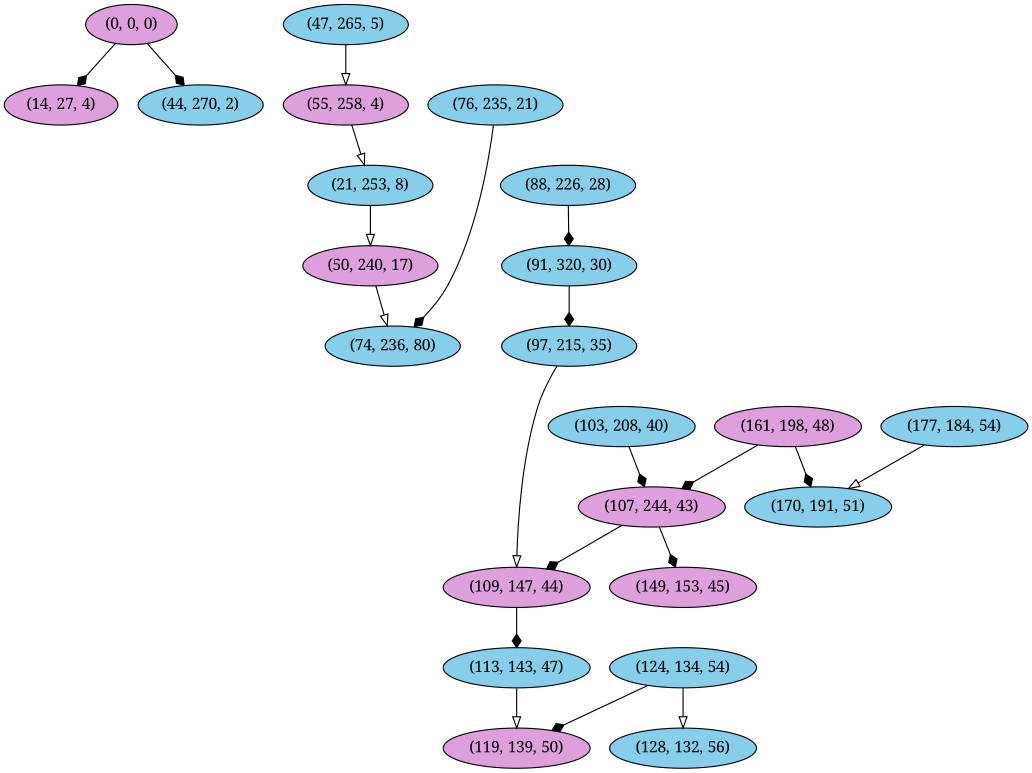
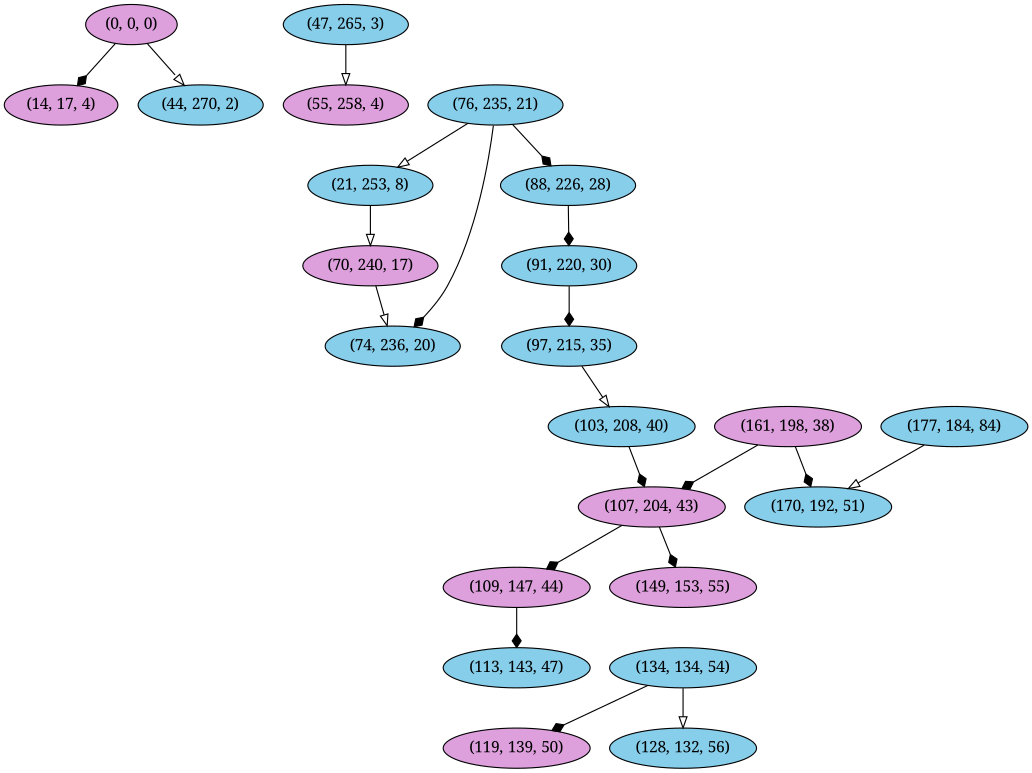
node "(47, 265, 5)": label "(47, 265, 5)" -> "(47, 265, 3)"
edge "(0, 0, 0)" -> "(44, 270, 2)": arrowhead diamond -> onormal
node "(14, 27, 4)": label "(14, 27, 4)" -> "(14, 17, 4)"
edge "(55, 258, 4)" -> "(21, 253, 8)": now "(76, 235, 21)" -> "(21, 253, 8)"
edge "(76, 235, 21)" -> "(88, 226, 28)": added
node "(50, 240, 17)": label "(50, 240, 17)" -> "(70, 240, 17)"
node "(91, 320, 30)": label "(91, 320, 30)" -> "(91, 220, 30)"
node "(74, 236, 80)": label "(74, 236, 80)" -> "(74, 236, 20)"
node "(161, 198, 48)": label "(161, 198, 48)" -> "(161, 198, 38)"
node "(177, 184, 54)": label "(177, 184, 54)" -> "(177, 184, 84)"
edge "(97, 215, 35)" -> "(109, 147, 44)": now "(97, 215, 35)" -> "(103, 208, 40)"
node "(107, 244, 43)": label "(107, 244, 43)" -> "(107, 204, 43)"
node "(170, 191, 51)": label "(170, 191, 51)" -> "(170, 192, 51)"
node "(149, 153, 45)": label "(149, 153, 45)" -> "(149, 153, 55)"
node "(124, 134, 54)": label "(124, 134, 54)" -> "(134, 134, 54)"
edge "(113, 143, 47)" -> "(119, 139, 50)": removed
